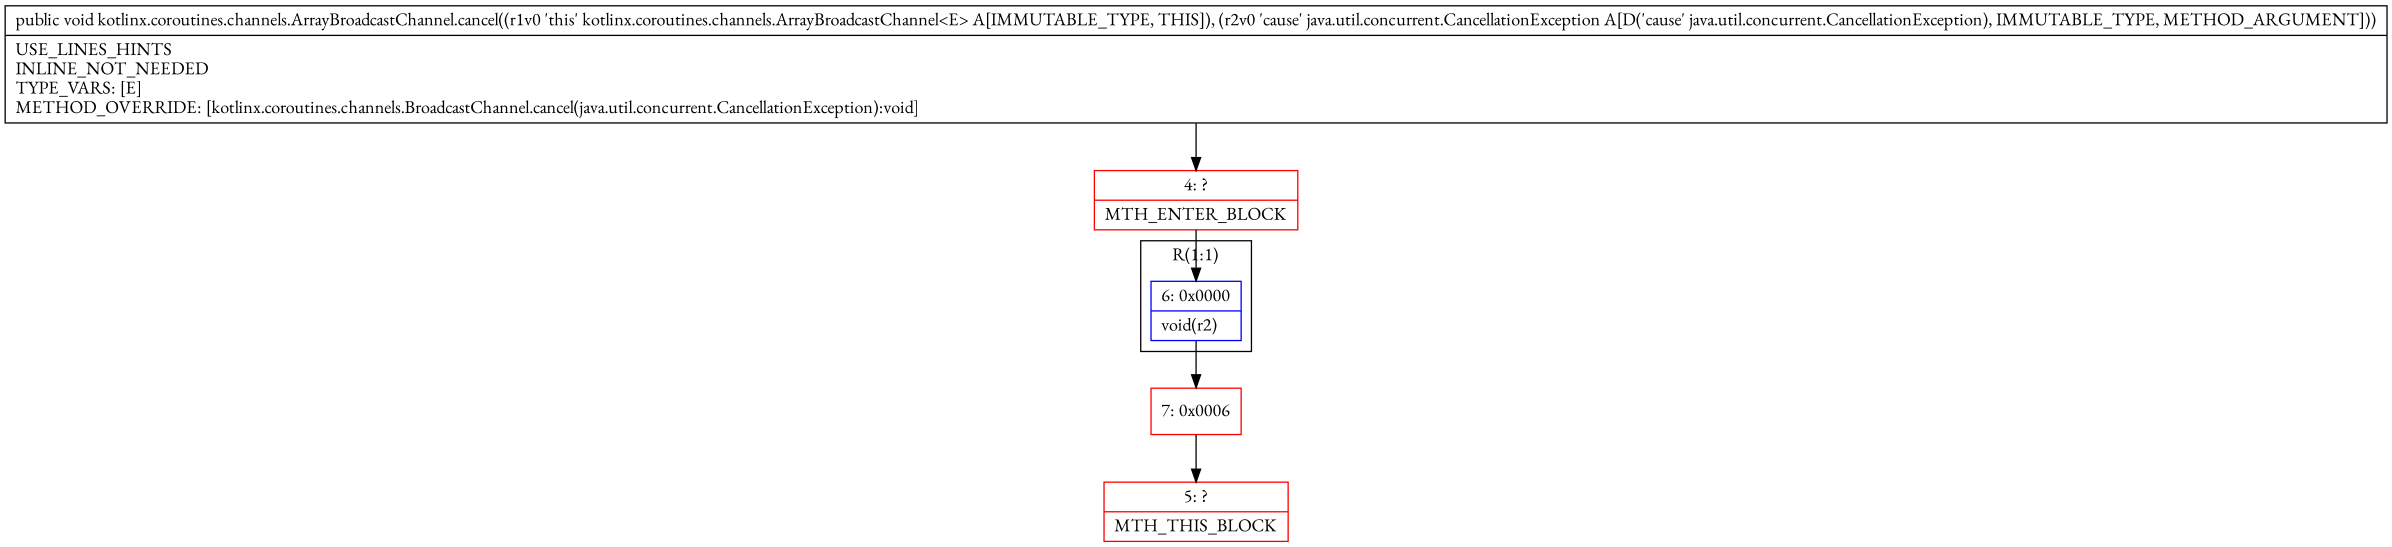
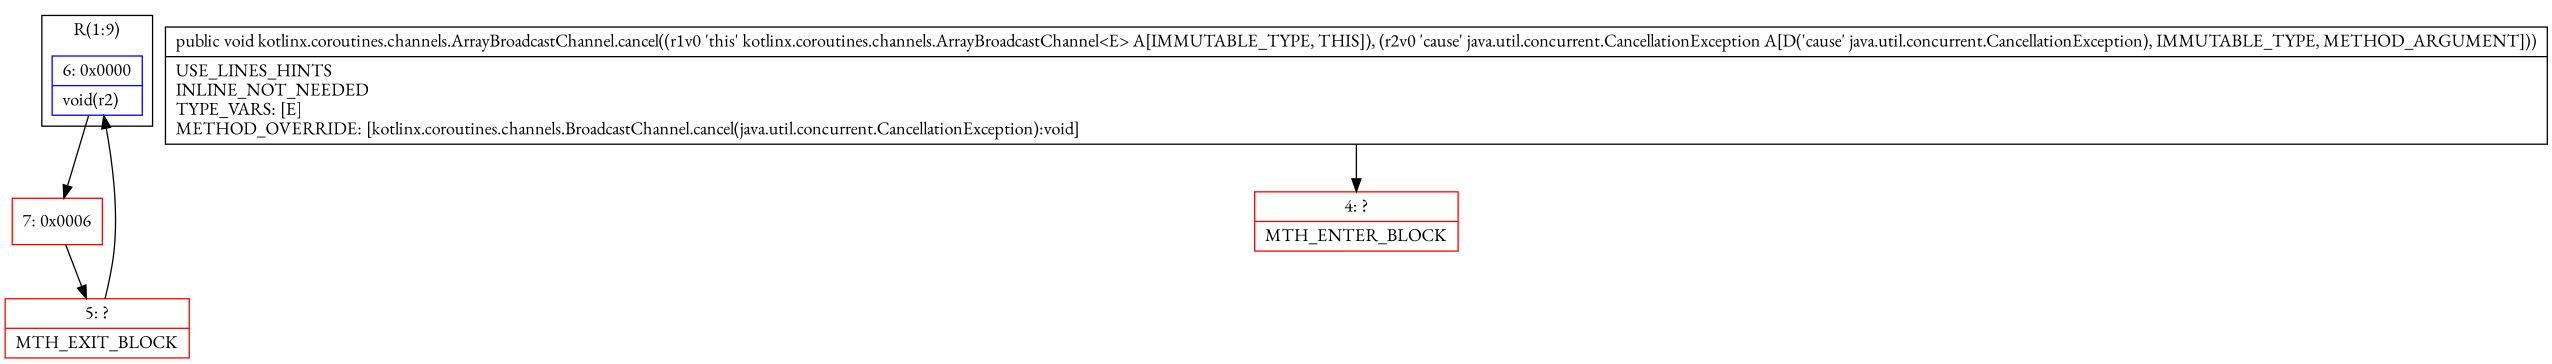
edge "4: ?" -> "6: 0x0000": now "5: ?" -> "6: 0x0000"
cluster "R(1:1)": label "R(1:1)" -> "R(1:9)"
node "5: ?": text "MTH_THIS_BLOCK" -> "MTH_EXIT_BLOCK"
